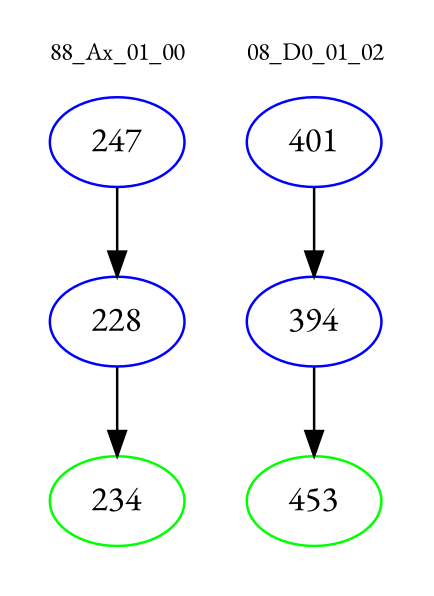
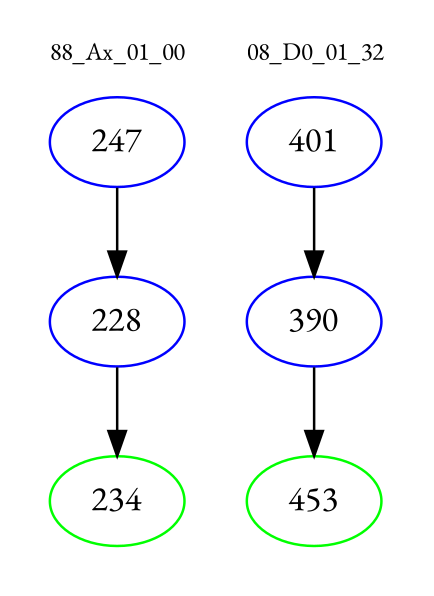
cluster "08_D0_01_02": label "08_D0_01_02" -> "08_D0_01_32"
node "394": label "394" -> "390"
